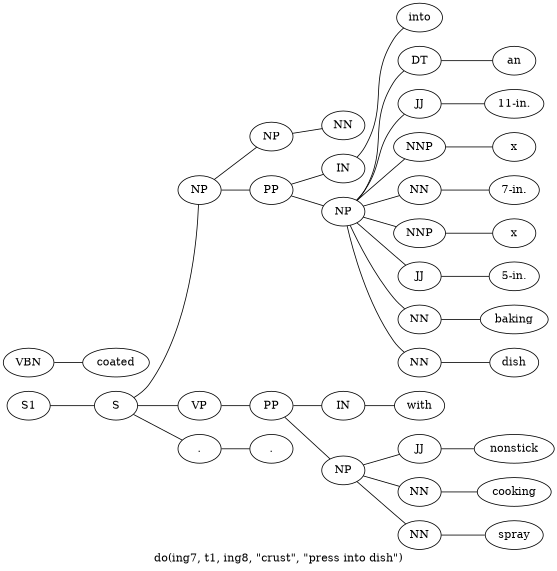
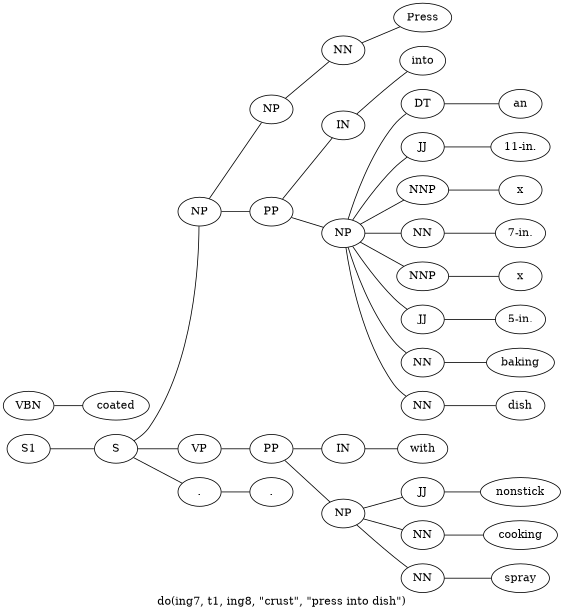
node "Press": added
